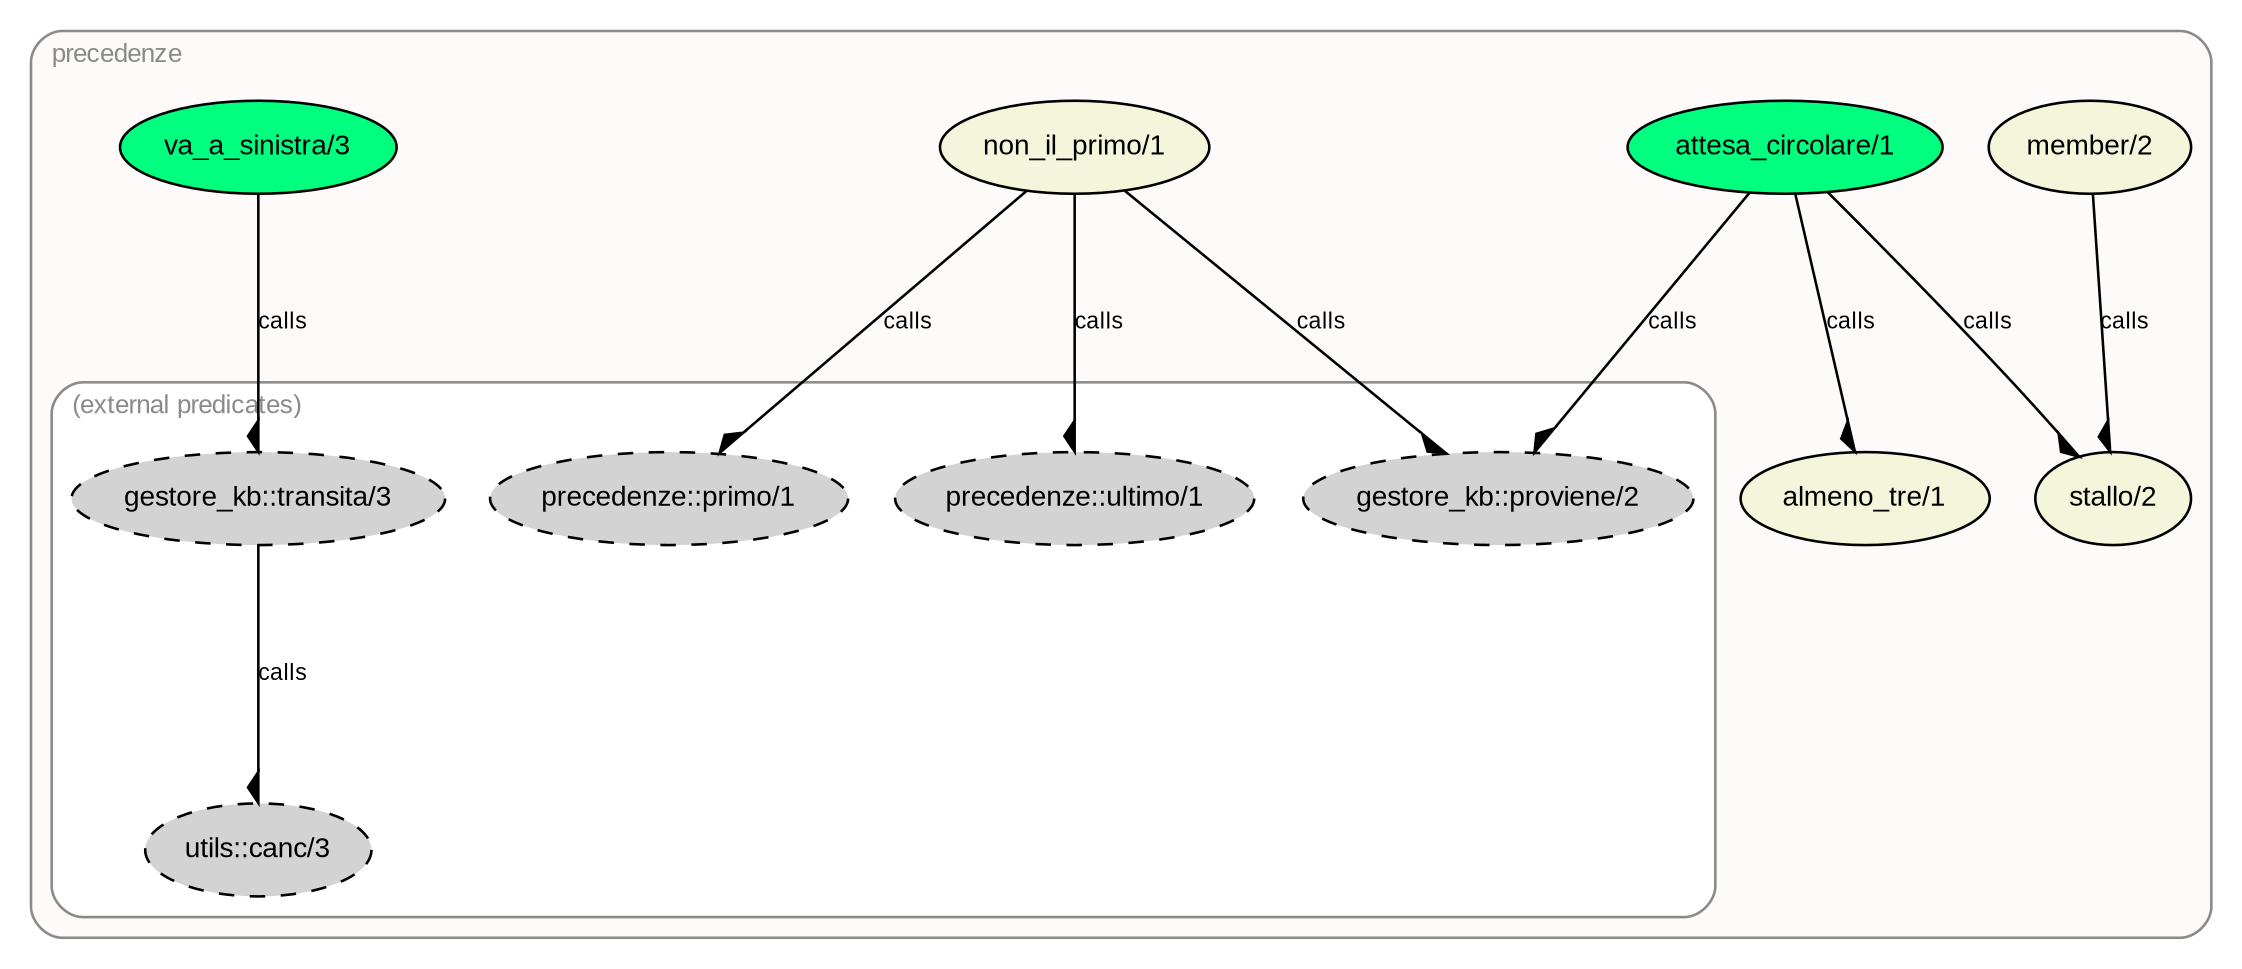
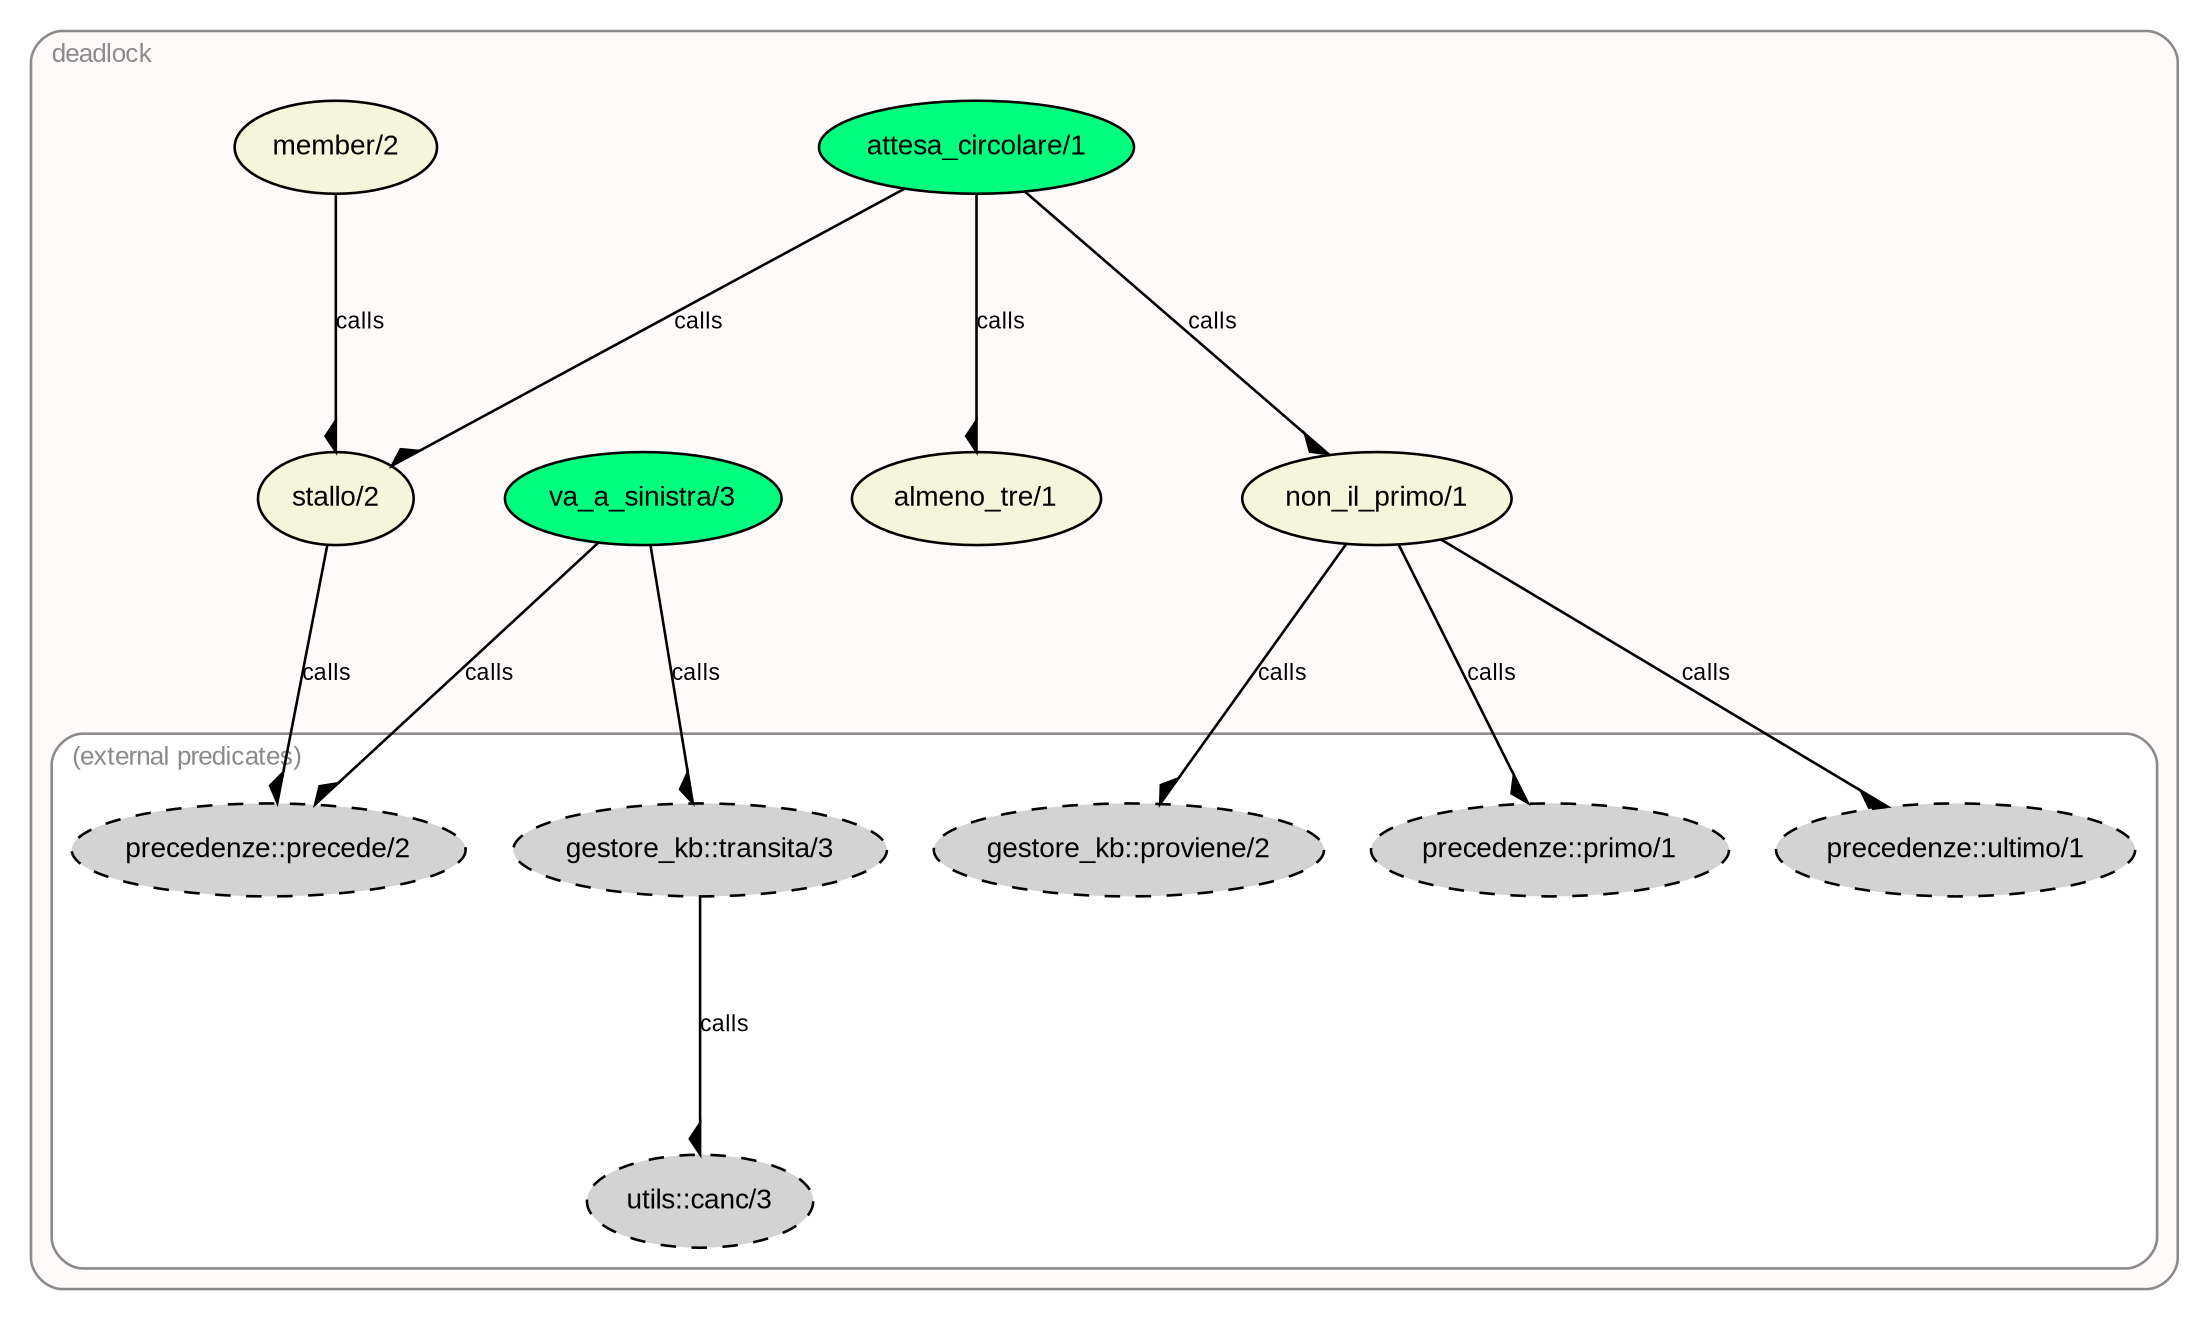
cluster "precedenze": label "precedenze" -> "deadlock"
edge "attesa_circolare/1" -> "gestore_kb::proviene/2": now "attesa_circolare/1" -> "non_il_primo/1"
node "precedenze::precede/2": added
